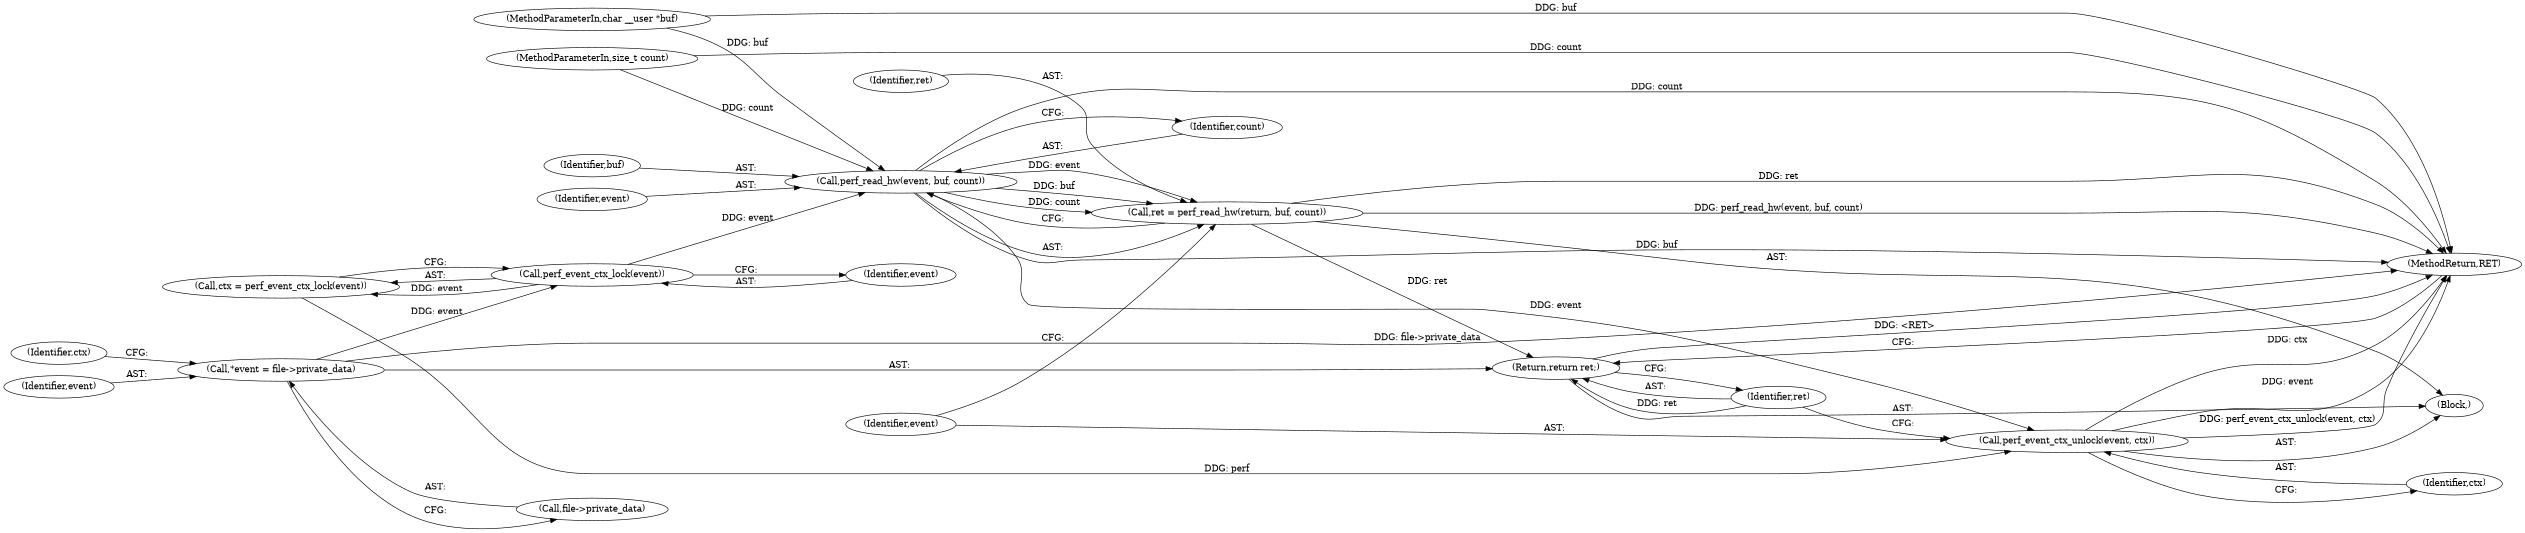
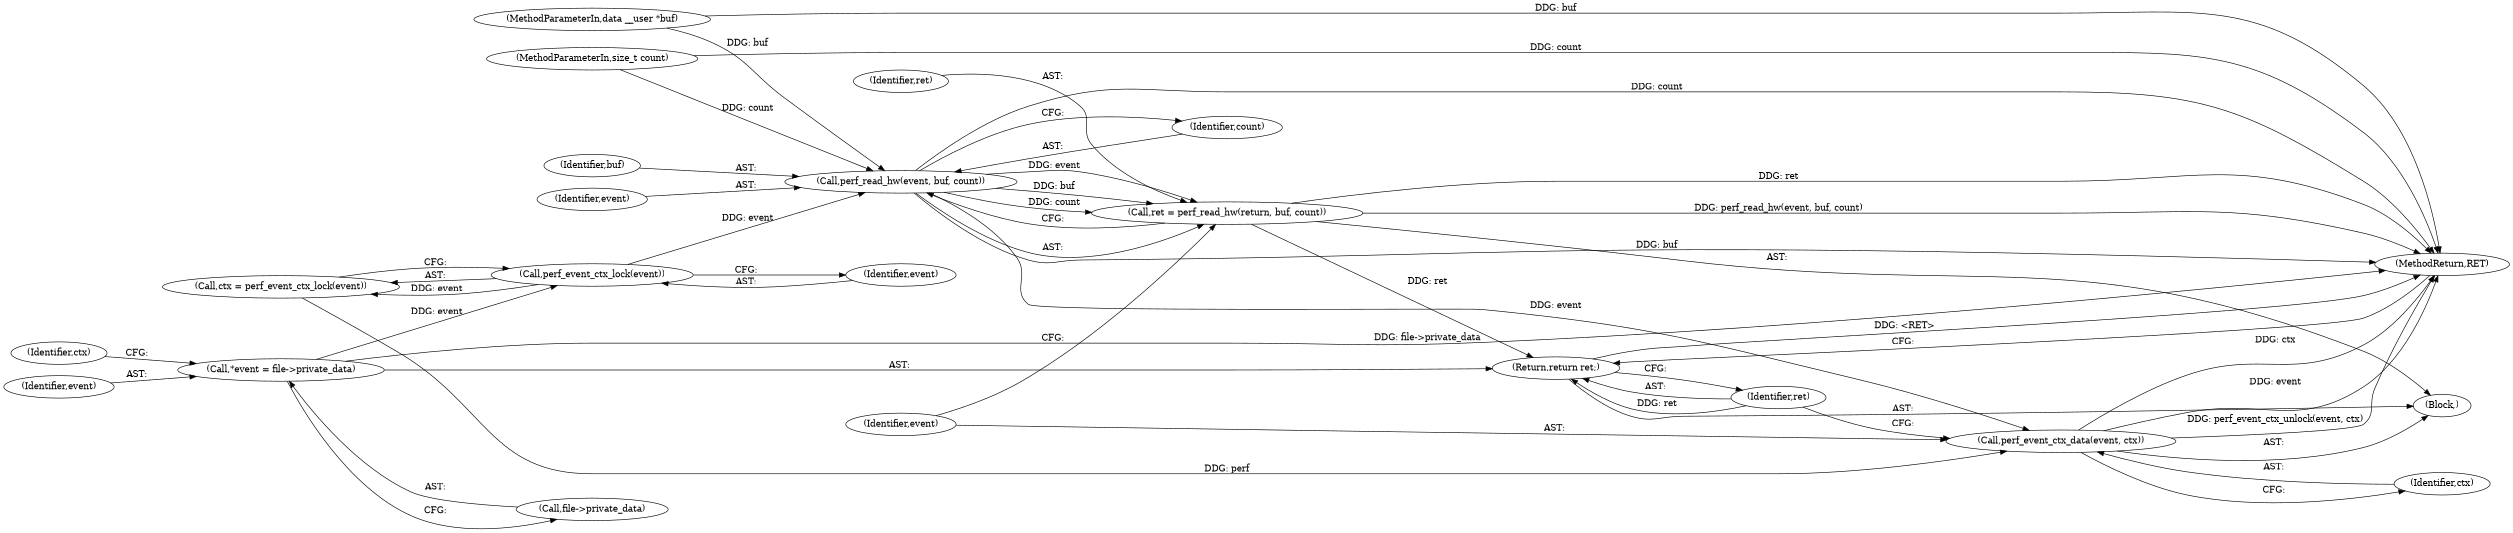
node "(MethodParameterIn,char __user *buf)": label "(MethodParameterIn,char __user *buf)" -> "(MethodParameterIn,data __user *buf)"
node "(Call,perf_event_ctx_unlock(event, ctx))": label "(Call,perf_event_ctx_unlock(event, ctx))" -> "(Call,perf_event_ctx_data(event, ctx))"
